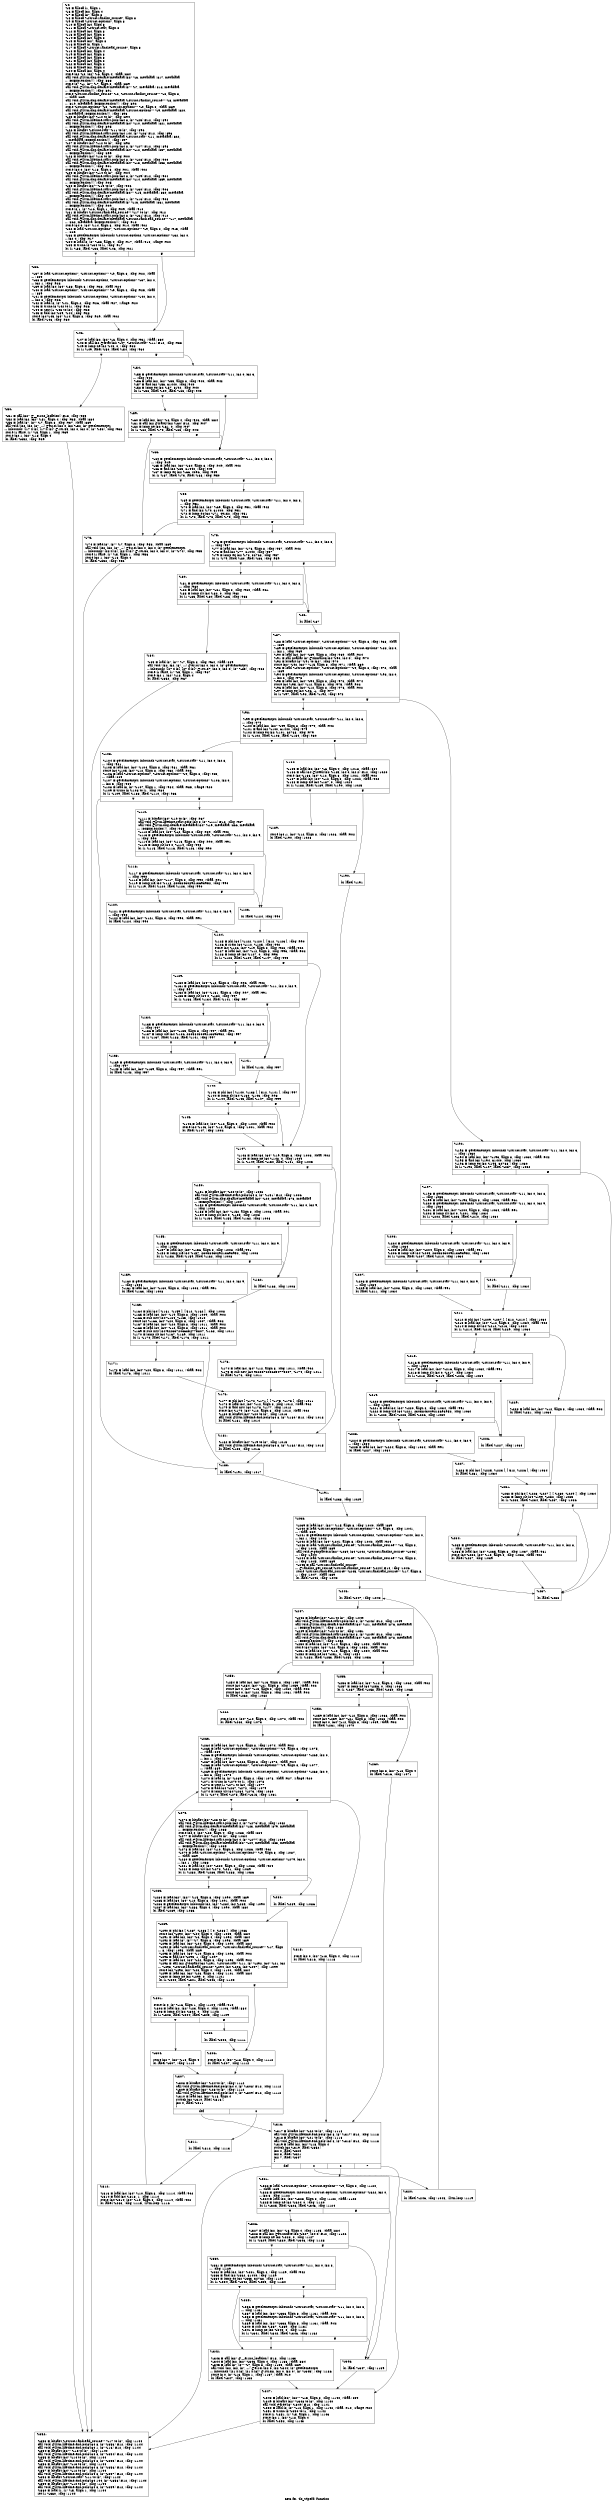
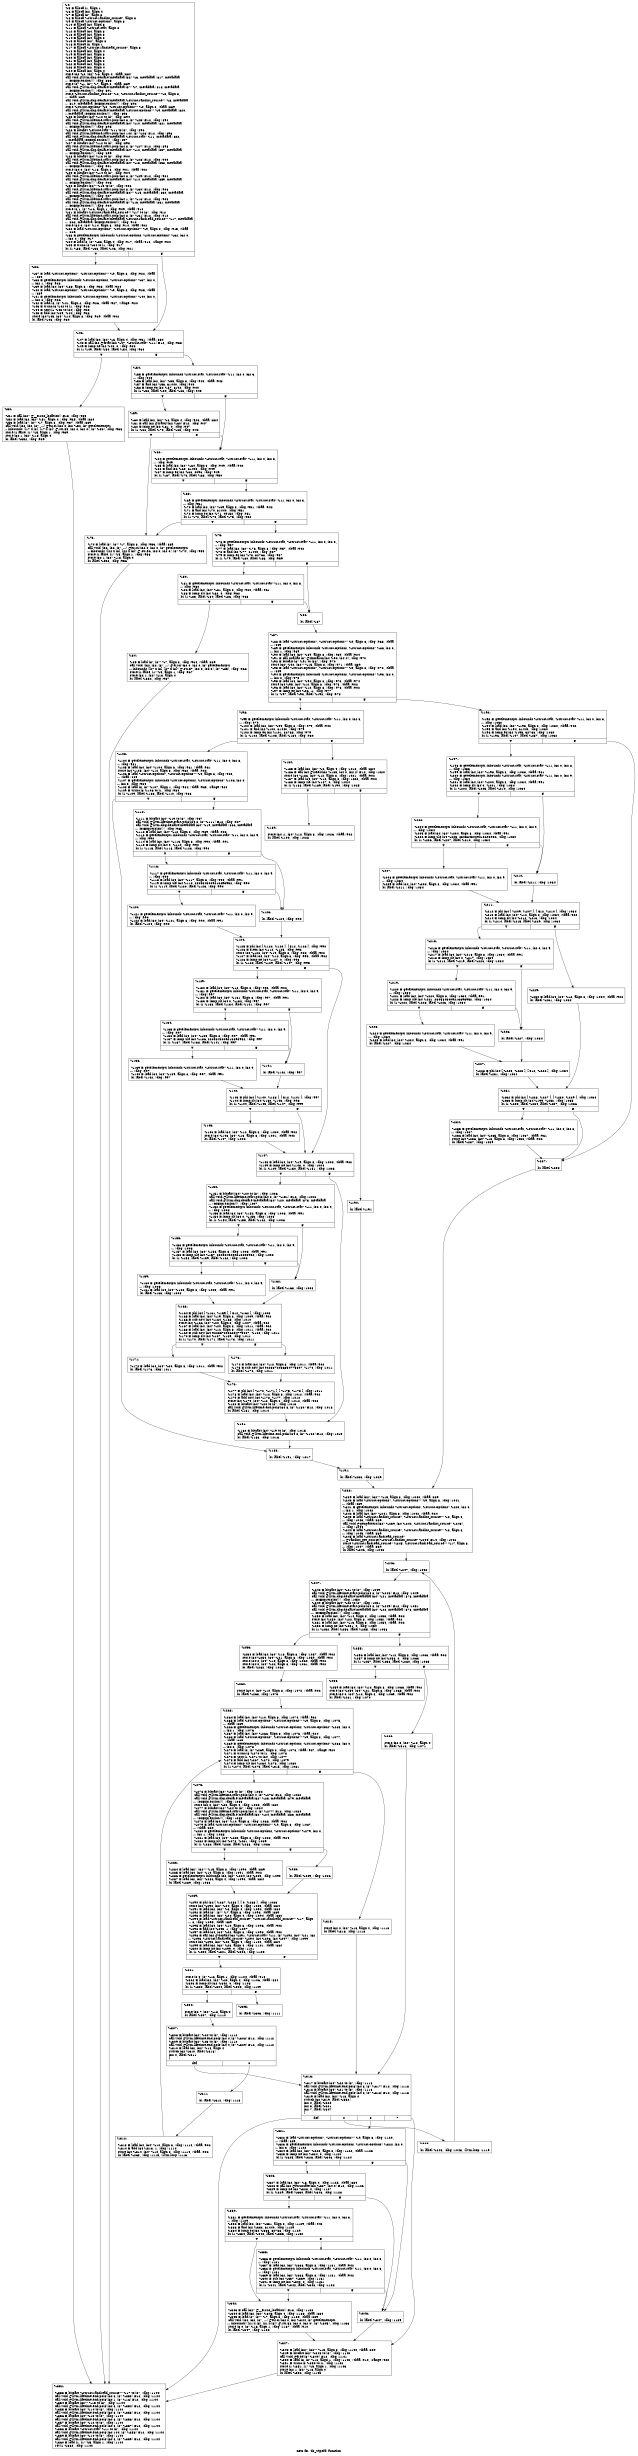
edge "%163:" -> "%183:": now "%163:" -> "%173:"
node "%238:": text "%245 = call %struct.randread_source*" -> "%245 = load %struct.randread_source*"
edge "%238:" -> "%237:": reversed
node "%306:": removed
